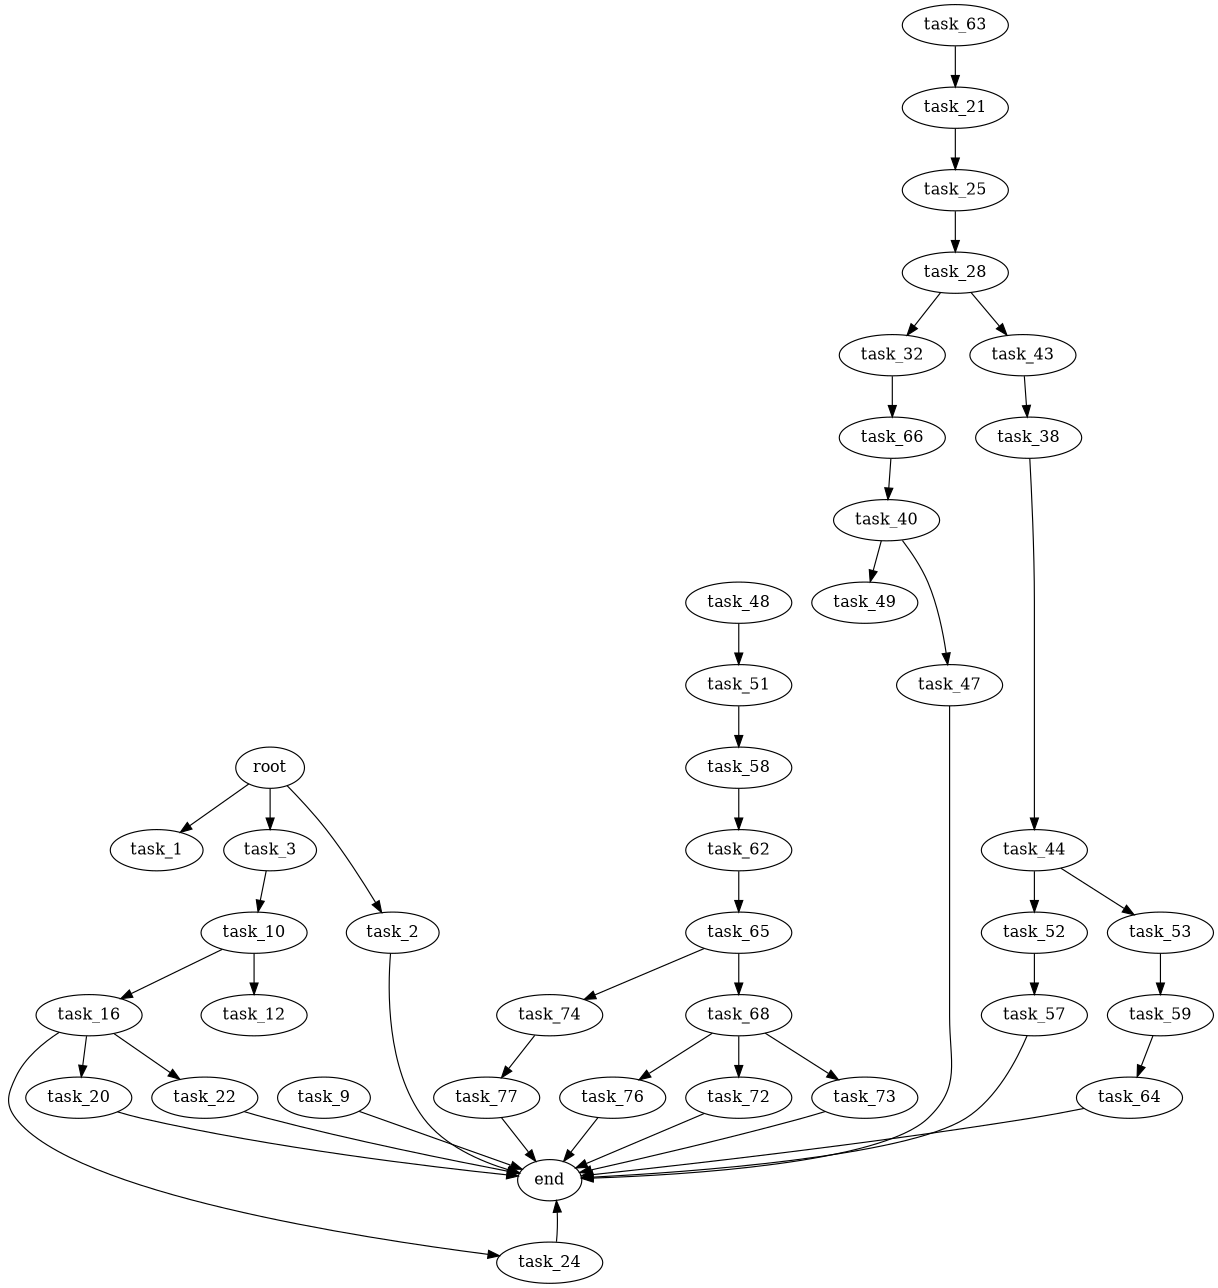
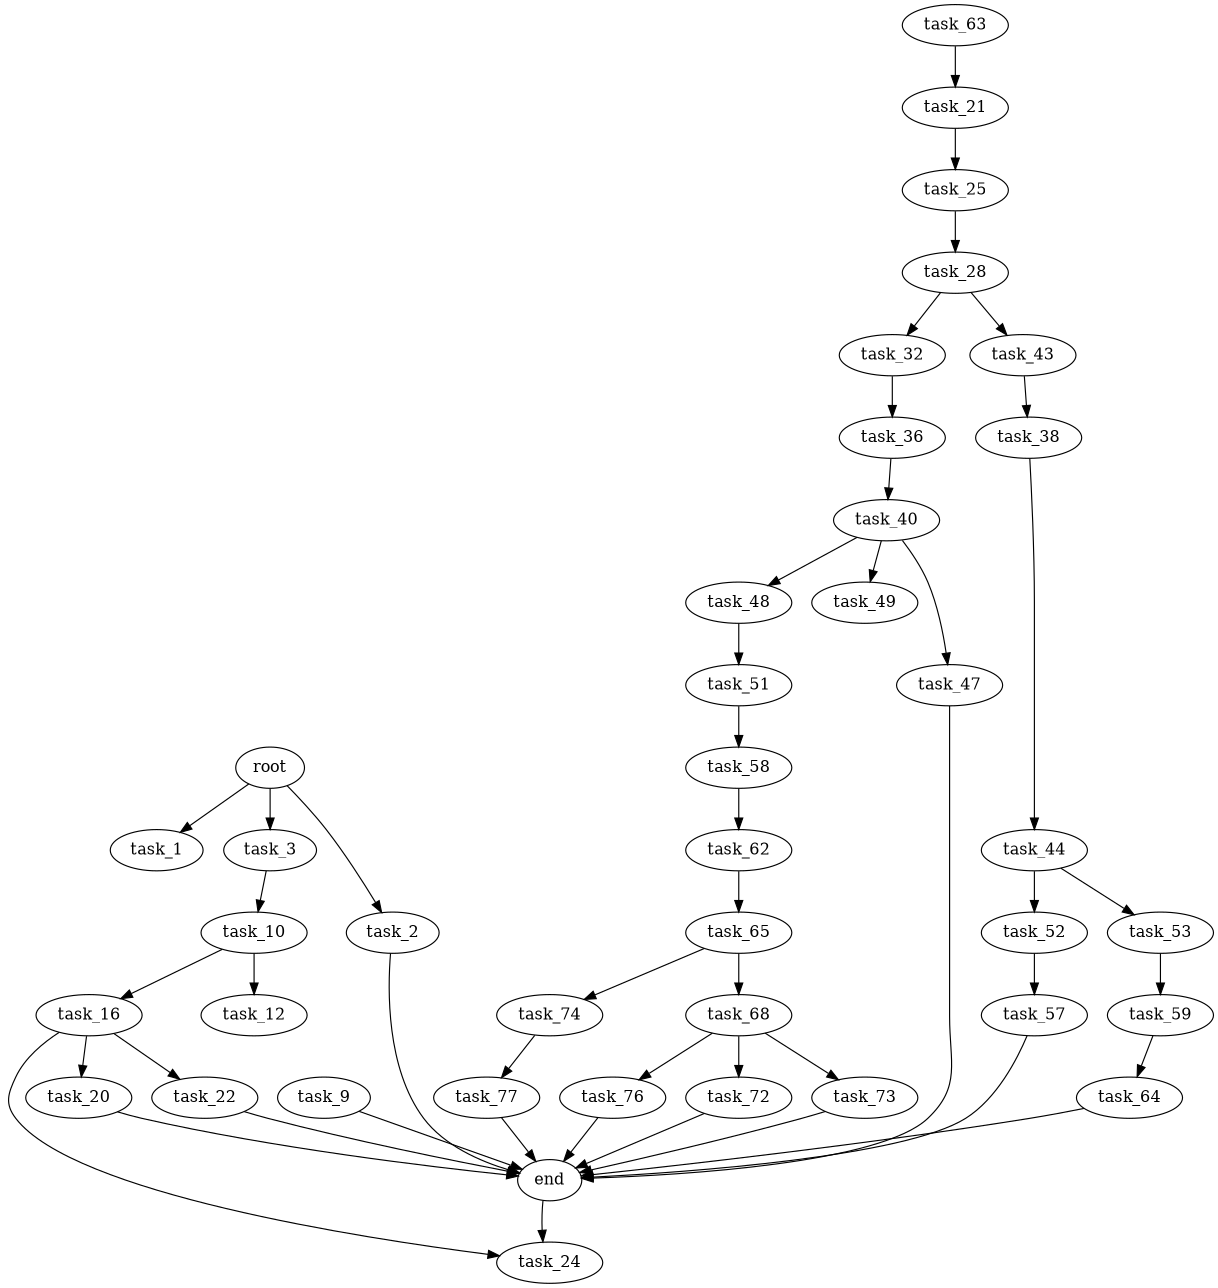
node "task_66": label "task_66" -> "task_36"
edge "task_40" -> "task_48": added
edge "task_24" -> "end": reversed
